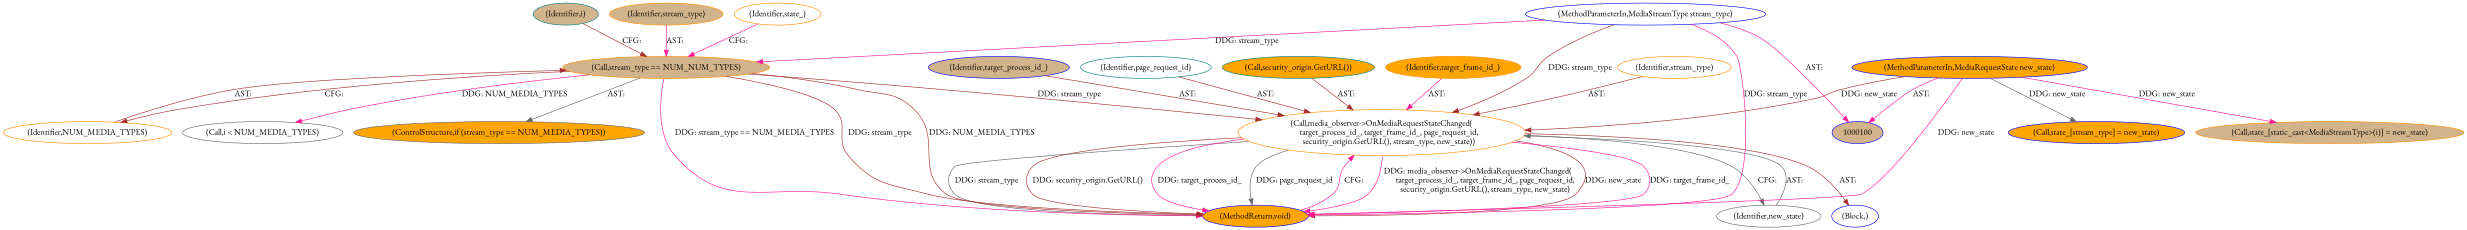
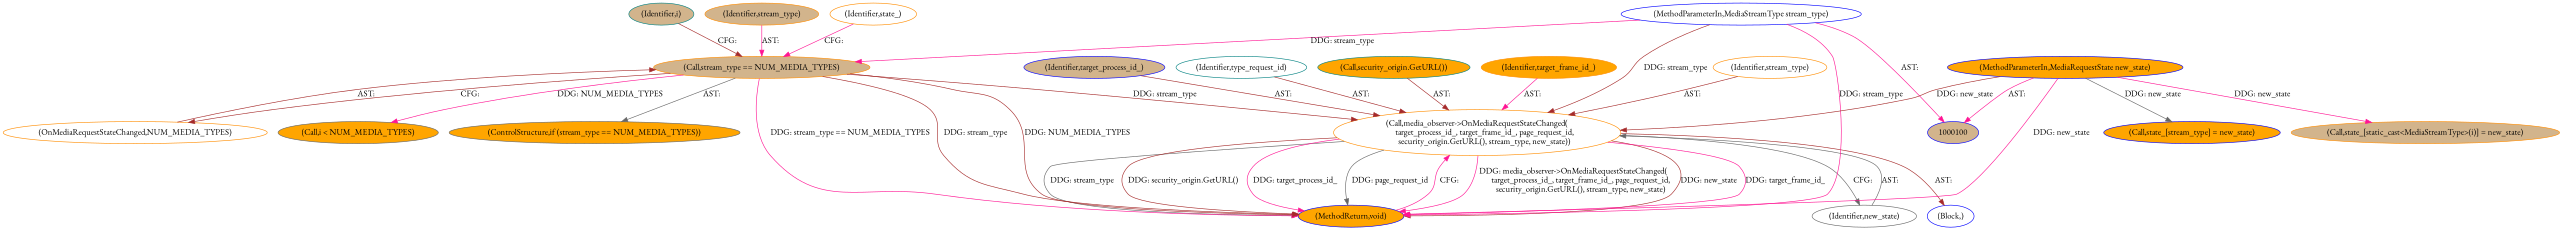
node "(Call,stream_type == NUM_NUM_TYPES)": label "(Call,stream_type == NUM_NUM_TYPES)" -> "(Call,stream_type == NUM_MEDIA_TYPES)"
node "(Identifier,page_request_id)": label "(Identifier,page_request_id)" -> "(Identifier,type_request_id)"
node "(Identifier,NUM_MEDIA_TYPES)": label "(Identifier,NUM_MEDIA_TYPES)" -> "(OnMediaRequestStateChanged,NUM_MEDIA_TYPES)"
node "(Call,i < NUM_MEDIA_TYPES)": fillcolor white -> orange
